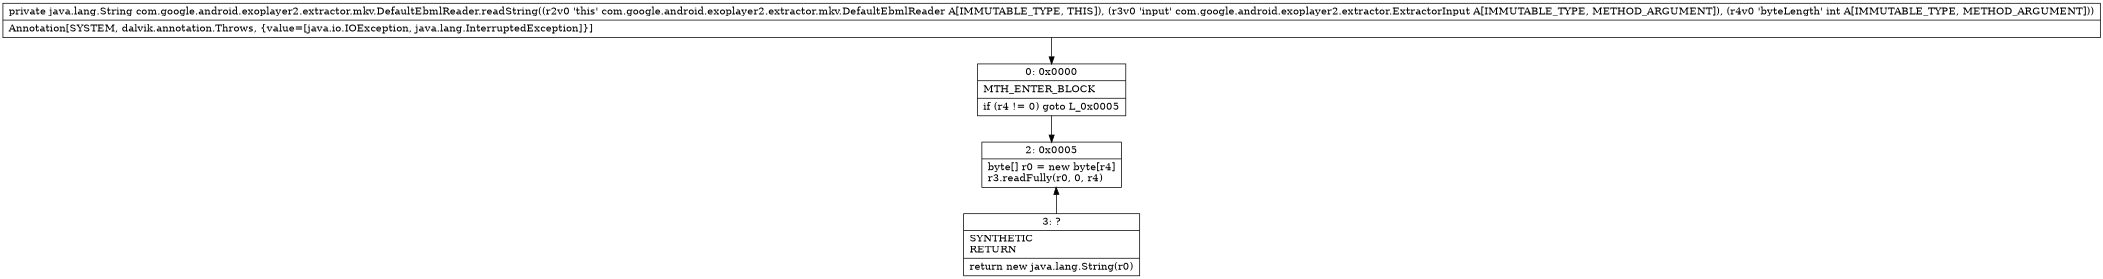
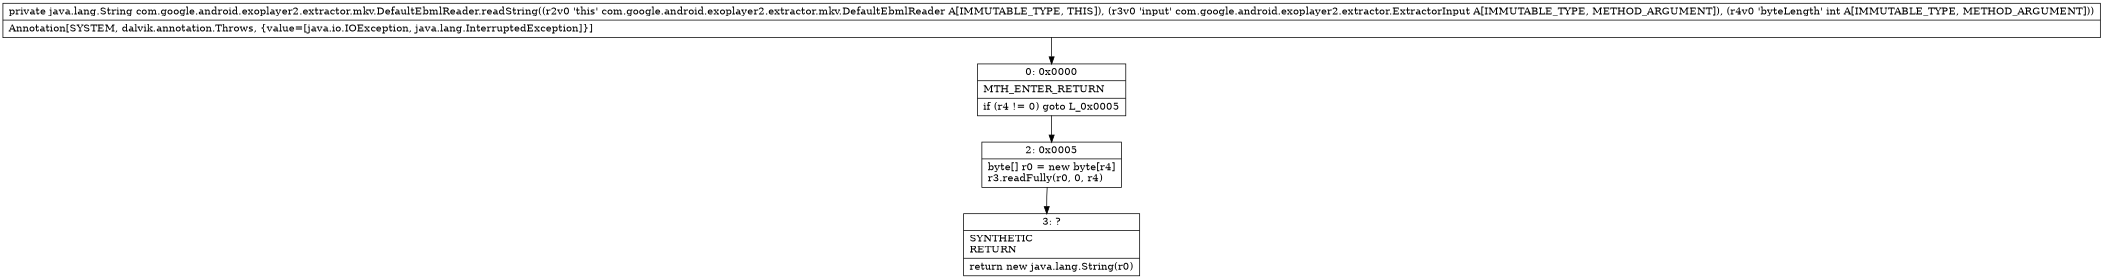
node "0: 0x0000": text "MTH_ENTER_BLOCK" -> "MTH_ENTER_RETURN"
edge "3: ?" -> "2: 0x0005": reversed
